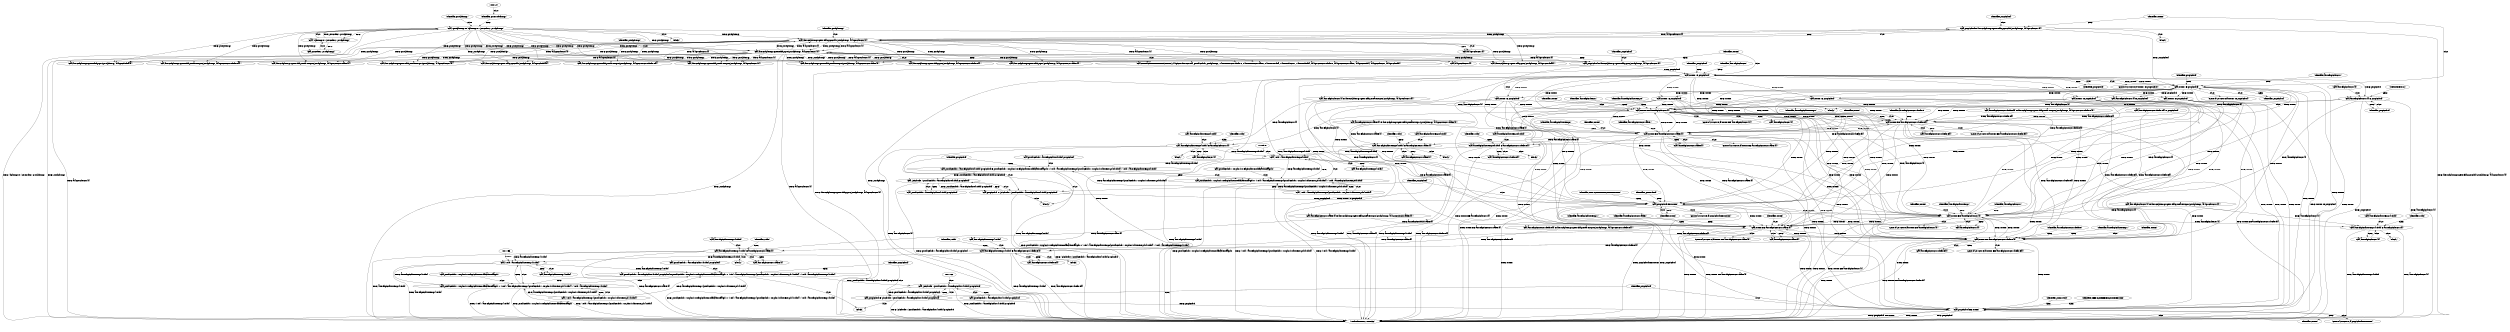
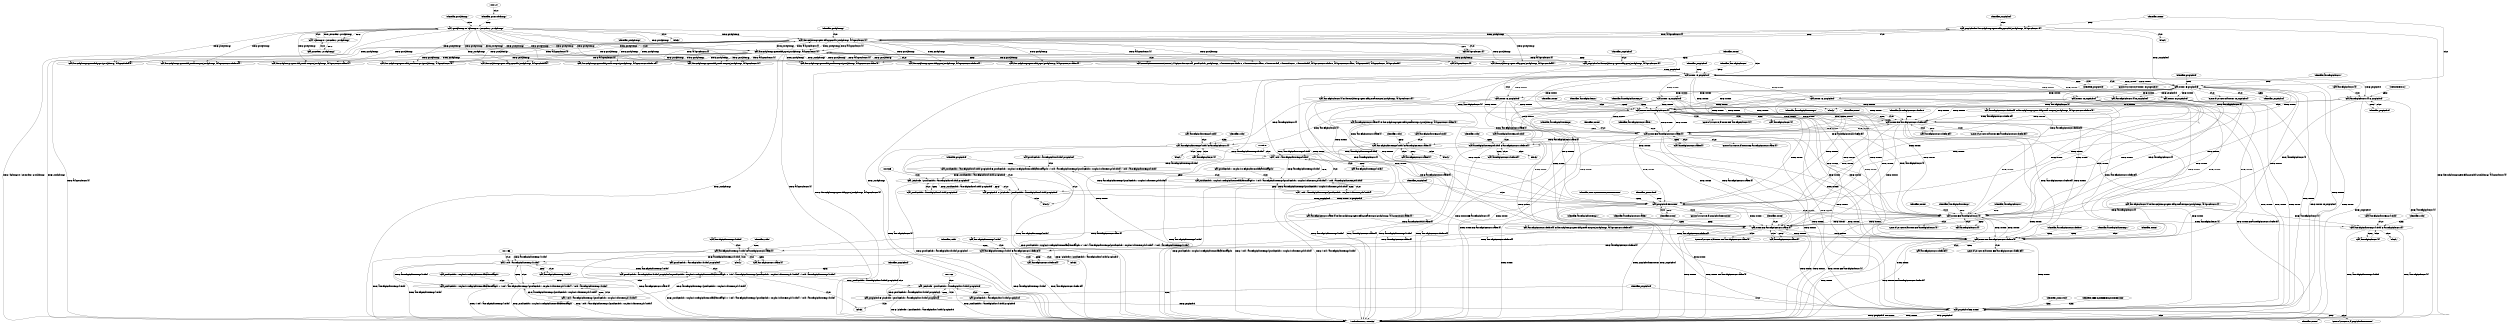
node "(Call,as_ref_pic_st_curr_before[i] = ps_pic_buf)": removed
node "1000925": added
edge "1001153" -> "(Call,(void *)as_ref_pic_list_temp1[r_idx])": label "NULL: " -> "AST: "
